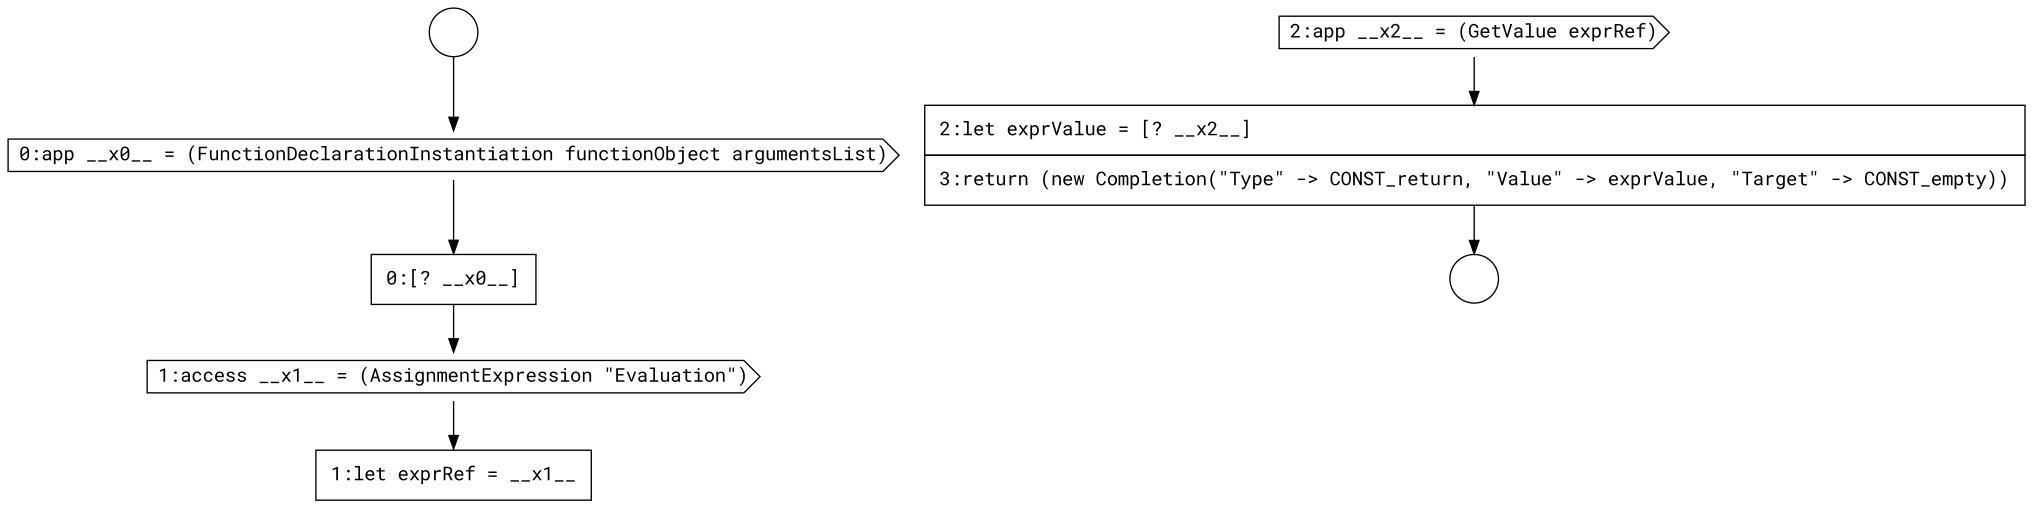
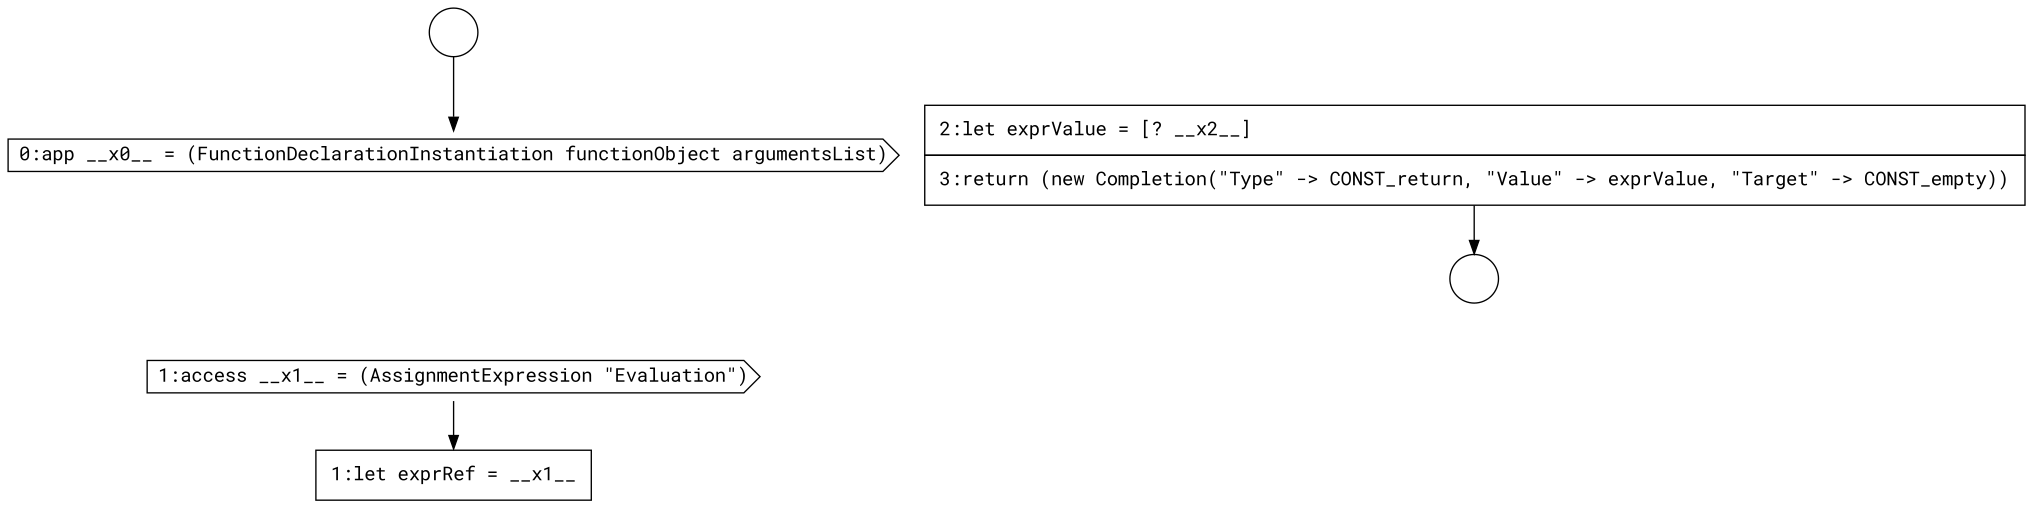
node "2:app __x2__ = (GetValue exprRef)": removed
node "0:[? __x0__]": removed
